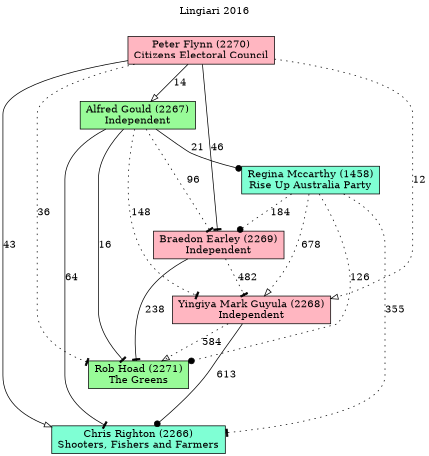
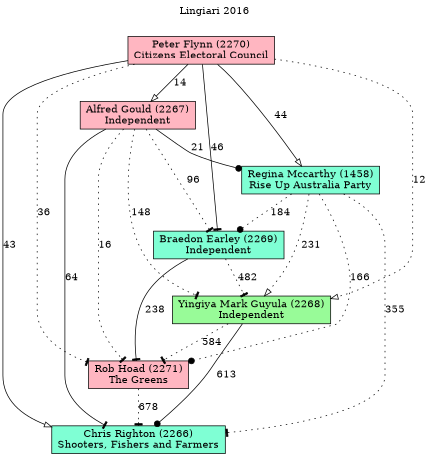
edge "Peter Flynn (2270) Citizens Electoral Council" -> "Regina Mccarthy (1458) Rise Up Australia Party": added, label "44"
node "Alfred Gould (2267) Independent": fillcolor palegreen -> lightpink
edge "Alfred Gould (2267) Independent" -> "Rob Hoad (2271) The Greens": style solid -> dotted
node "Braedon Earley (2269) Independent": fillcolor lightpink -> aquamarine
edge "Regina Mccarthy (1458) Rise Up Australia Party" -> "Yingiya Mark Guyula (2268) Independent": label "678" -> "231"
edge "Regina Mccarthy (1458) Rise Up Australia Party" -> "Rob Hoad (2271) The Greens": label "126" -> "166"
node "Yingiya Mark Guyula (2268) Independent": fillcolor lightpink -> palegreen
edge "Yingiya Mark Guyula (2268) Independent" -> "Rob Hoad (2271) The Greens": arrowhead onormal -> tee
node "Rob Hoad (2271) The Greens": fillcolor palegreen -> lightpink
edge "Rob Hoad (2271) The Greens" -> "Chris Righton (2266) Shooters, Fishers and Farmers": added, label "678"
